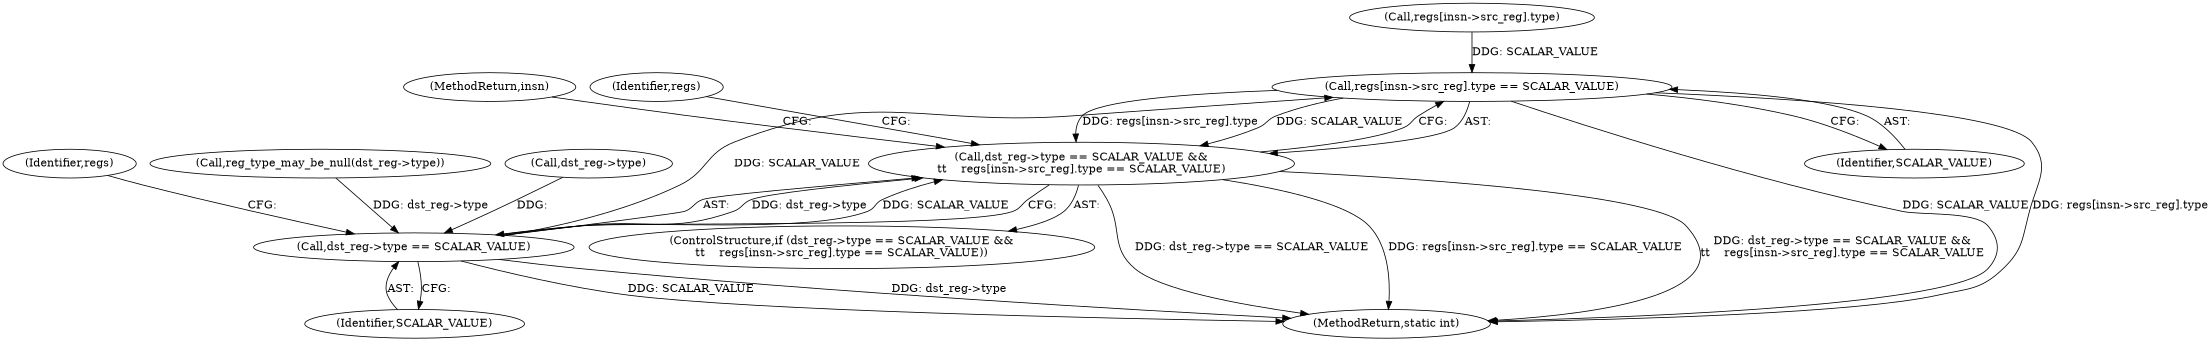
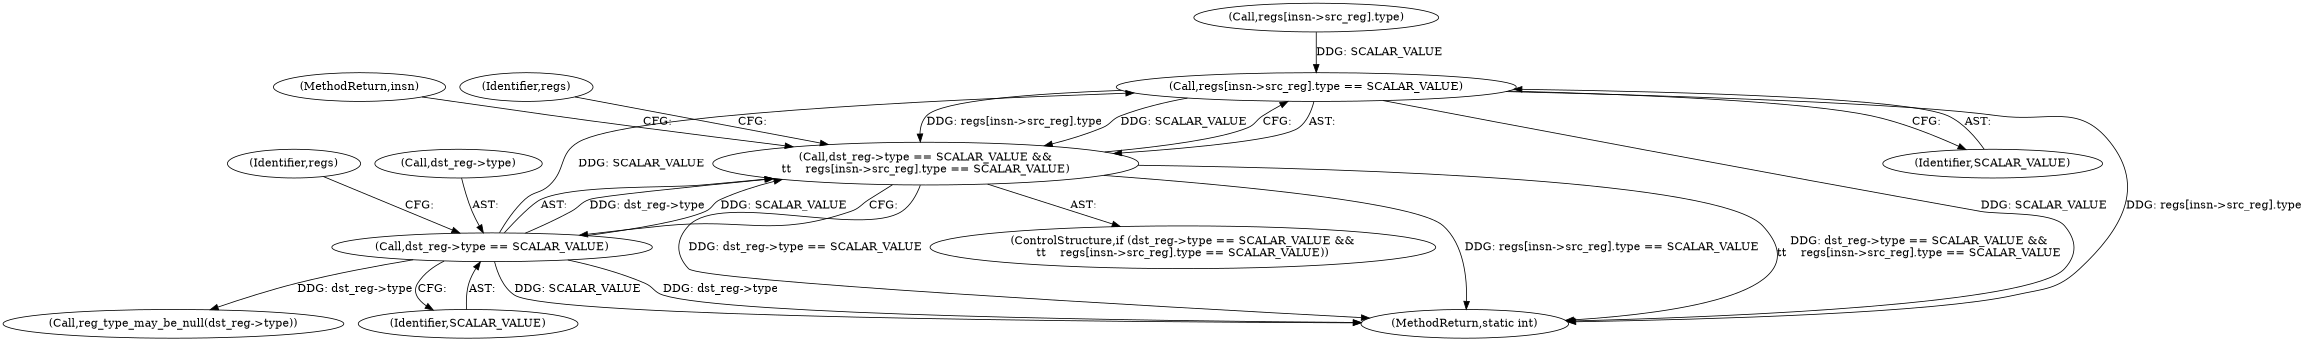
edge "(Call,reg_type_may_be_null(dst_reg->type))" -> "(Call,dst_reg->type == SCALAR_VALUE)": reversed
edge "(Call,dst_reg->type)" -> "(Call,dst_reg->type == SCALAR_VALUE)": label "DDG: " -> "AST: "
